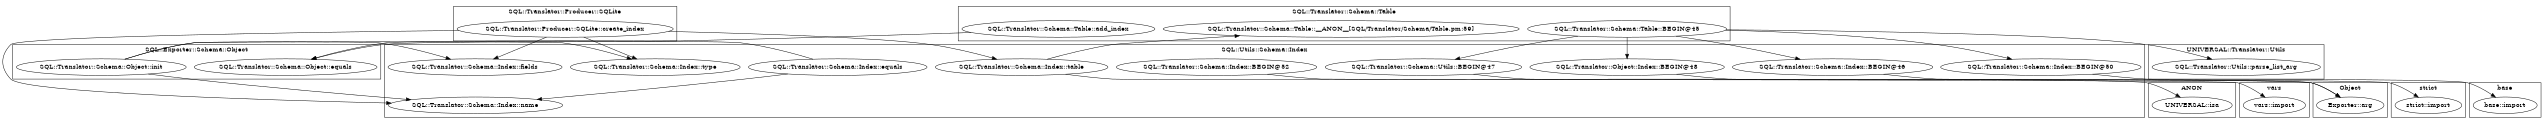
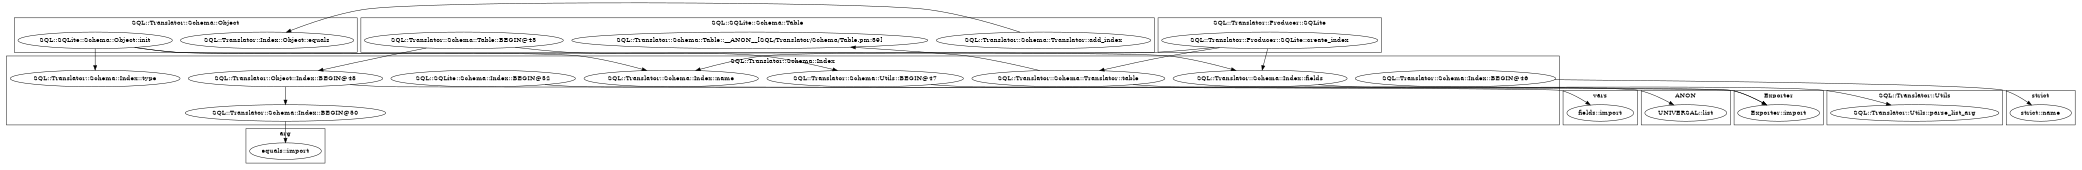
cluster "SQL::Translator::Schema::Table": label "SQL::Translator::Schema::Table" -> "SQL::SQLite::Schema::Table"
node "SQL::Translator::Schema::Table::add_index": label "SQL::Translator::Schema::Table::add_index" -> "SQL::Translator::Schema::Translator::add_index"
edge "SQL::Translator::Schema::Table::BEGIN@45" -> "SQL::Translator::Utils::parse_list_arg": now "SQL::Translator::Schema::Index::fields" -> "SQL::Translator::Utils::parse_list_arg"
edge "SQL::Translator::Schema::Table::BEGIN@45" -> "SQL::Translator::Schema::Index::BEGIN@50": now "SQL::Translator::Object::Index::BEGIN@48" -> "SQL::Translator::Schema::Index::BEGIN@50"
edge "SQL::Translator::Producer::SQLite::create_index" -> "SQL::Translator::Schema::Index::type": removed
edge "SQL::Translator::Schema::Table::BEGIN@45" -> "SQL::Translator::Schema::Index::BEGIN@46": removed
cluster "SQL::Exporter::Schema::Object": label "SQL::Exporter::Schema::Object" -> "SQL::Translator::Schema::Object"
cluster "SQL::Utils::Schema::Index": label "SQL::Utils::Schema::Index" -> "SQL::Translator::Schema::Index"
cluster "UNIVERSAL::Translator::Utils": label "UNIVERSAL::Translator::Utils" -> "SQL::Translator::Utils"
node "SQL::Translator::Schema::Object::init": label "SQL::Translator::Schema::Object::init" -> "SQL::SQLite::Schema::Object::init"
node "SQL::Translator::Schema::Object::equals": label "SQL::Translator::Schema::Object::equals" -> "SQL::Translator::Index::Object::equals"
node "SQL::Translator::Schema::Index::equals": removed
node "SQL::Translator::Schema::Index::table": label "SQL::Translator::Schema::Index::table" -> "SQL::Translator::Schema::Translator::table"
node "SQL::Translator::Schema::Index::BEGIN@52": label "SQL::Translator::Schema::Index::BEGIN@52" -> "SQL::SQLite::Schema::Index::BEGIN@52"
cluster "Object": label "Object" -> "Exporter"
cluster "base": label "base" -> "arg"
node "UNIVERSAL::isa": label "UNIVERSAL::isa" -> "UNIVERSAL::list"
node "vars::import": label "vars::import" -> "fields::import"
node "Exporter::arg": label "Exporter::arg" -> "Exporter::import"
node "strict::import": label "strict::import" -> "strict::name"
node "base::import": label "base::import" -> "equals::import"
